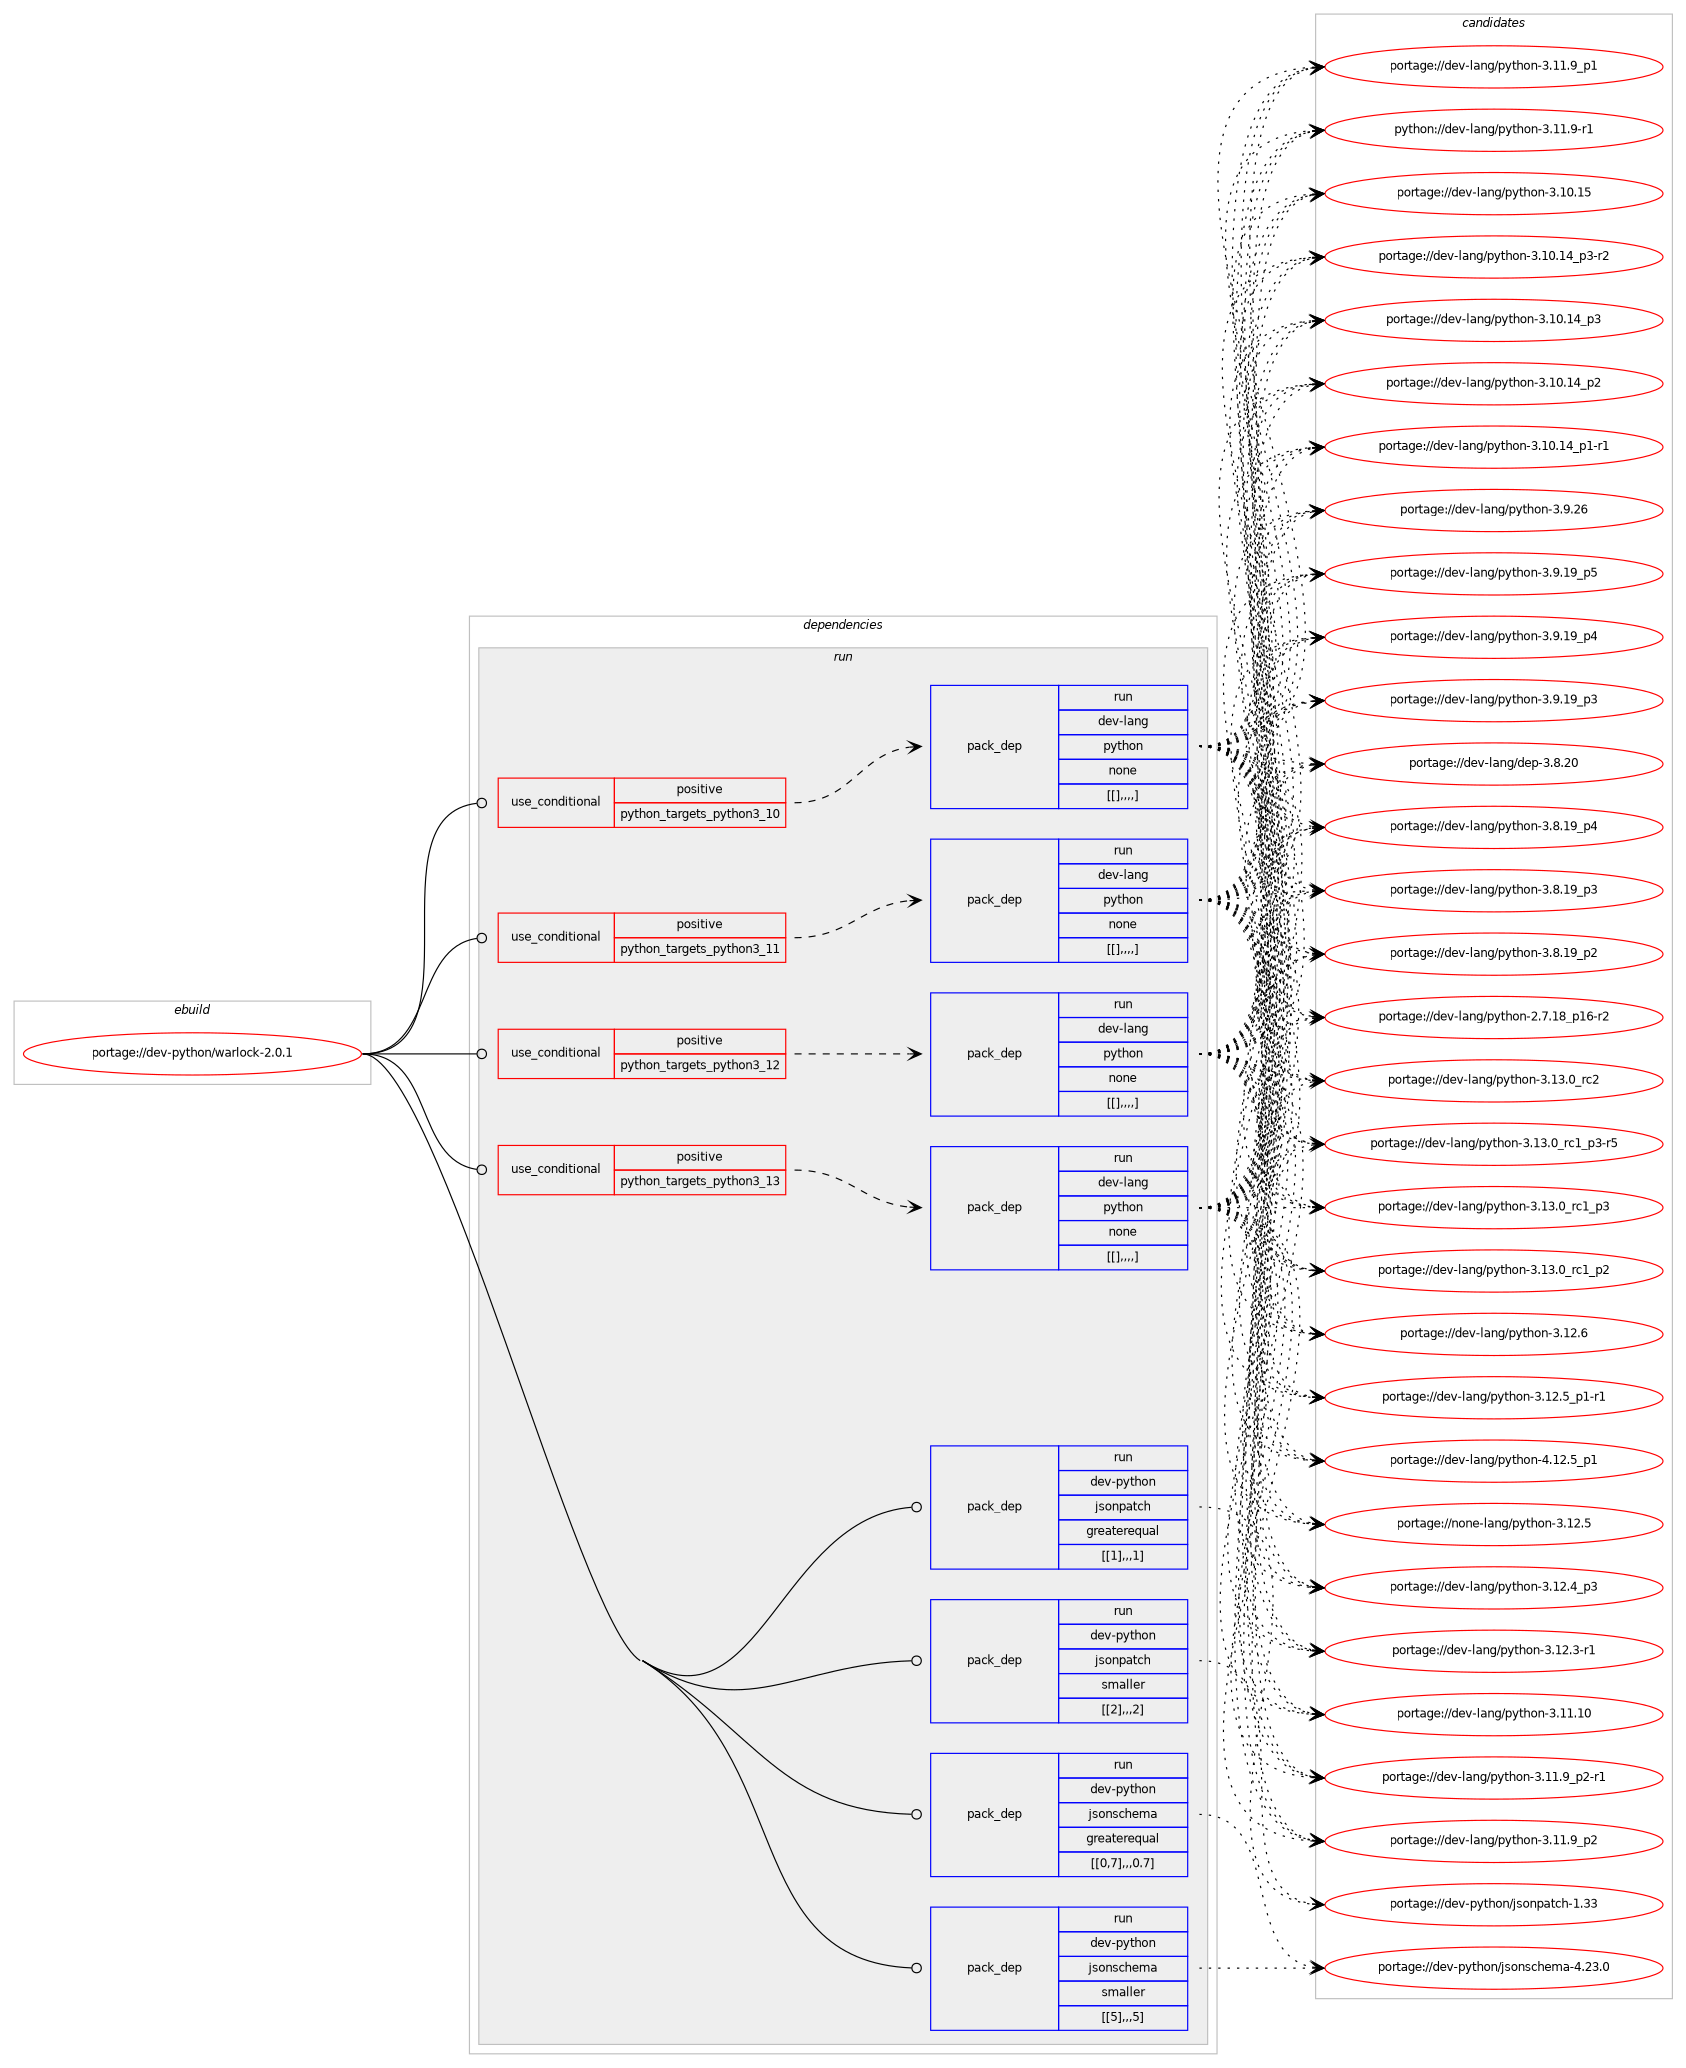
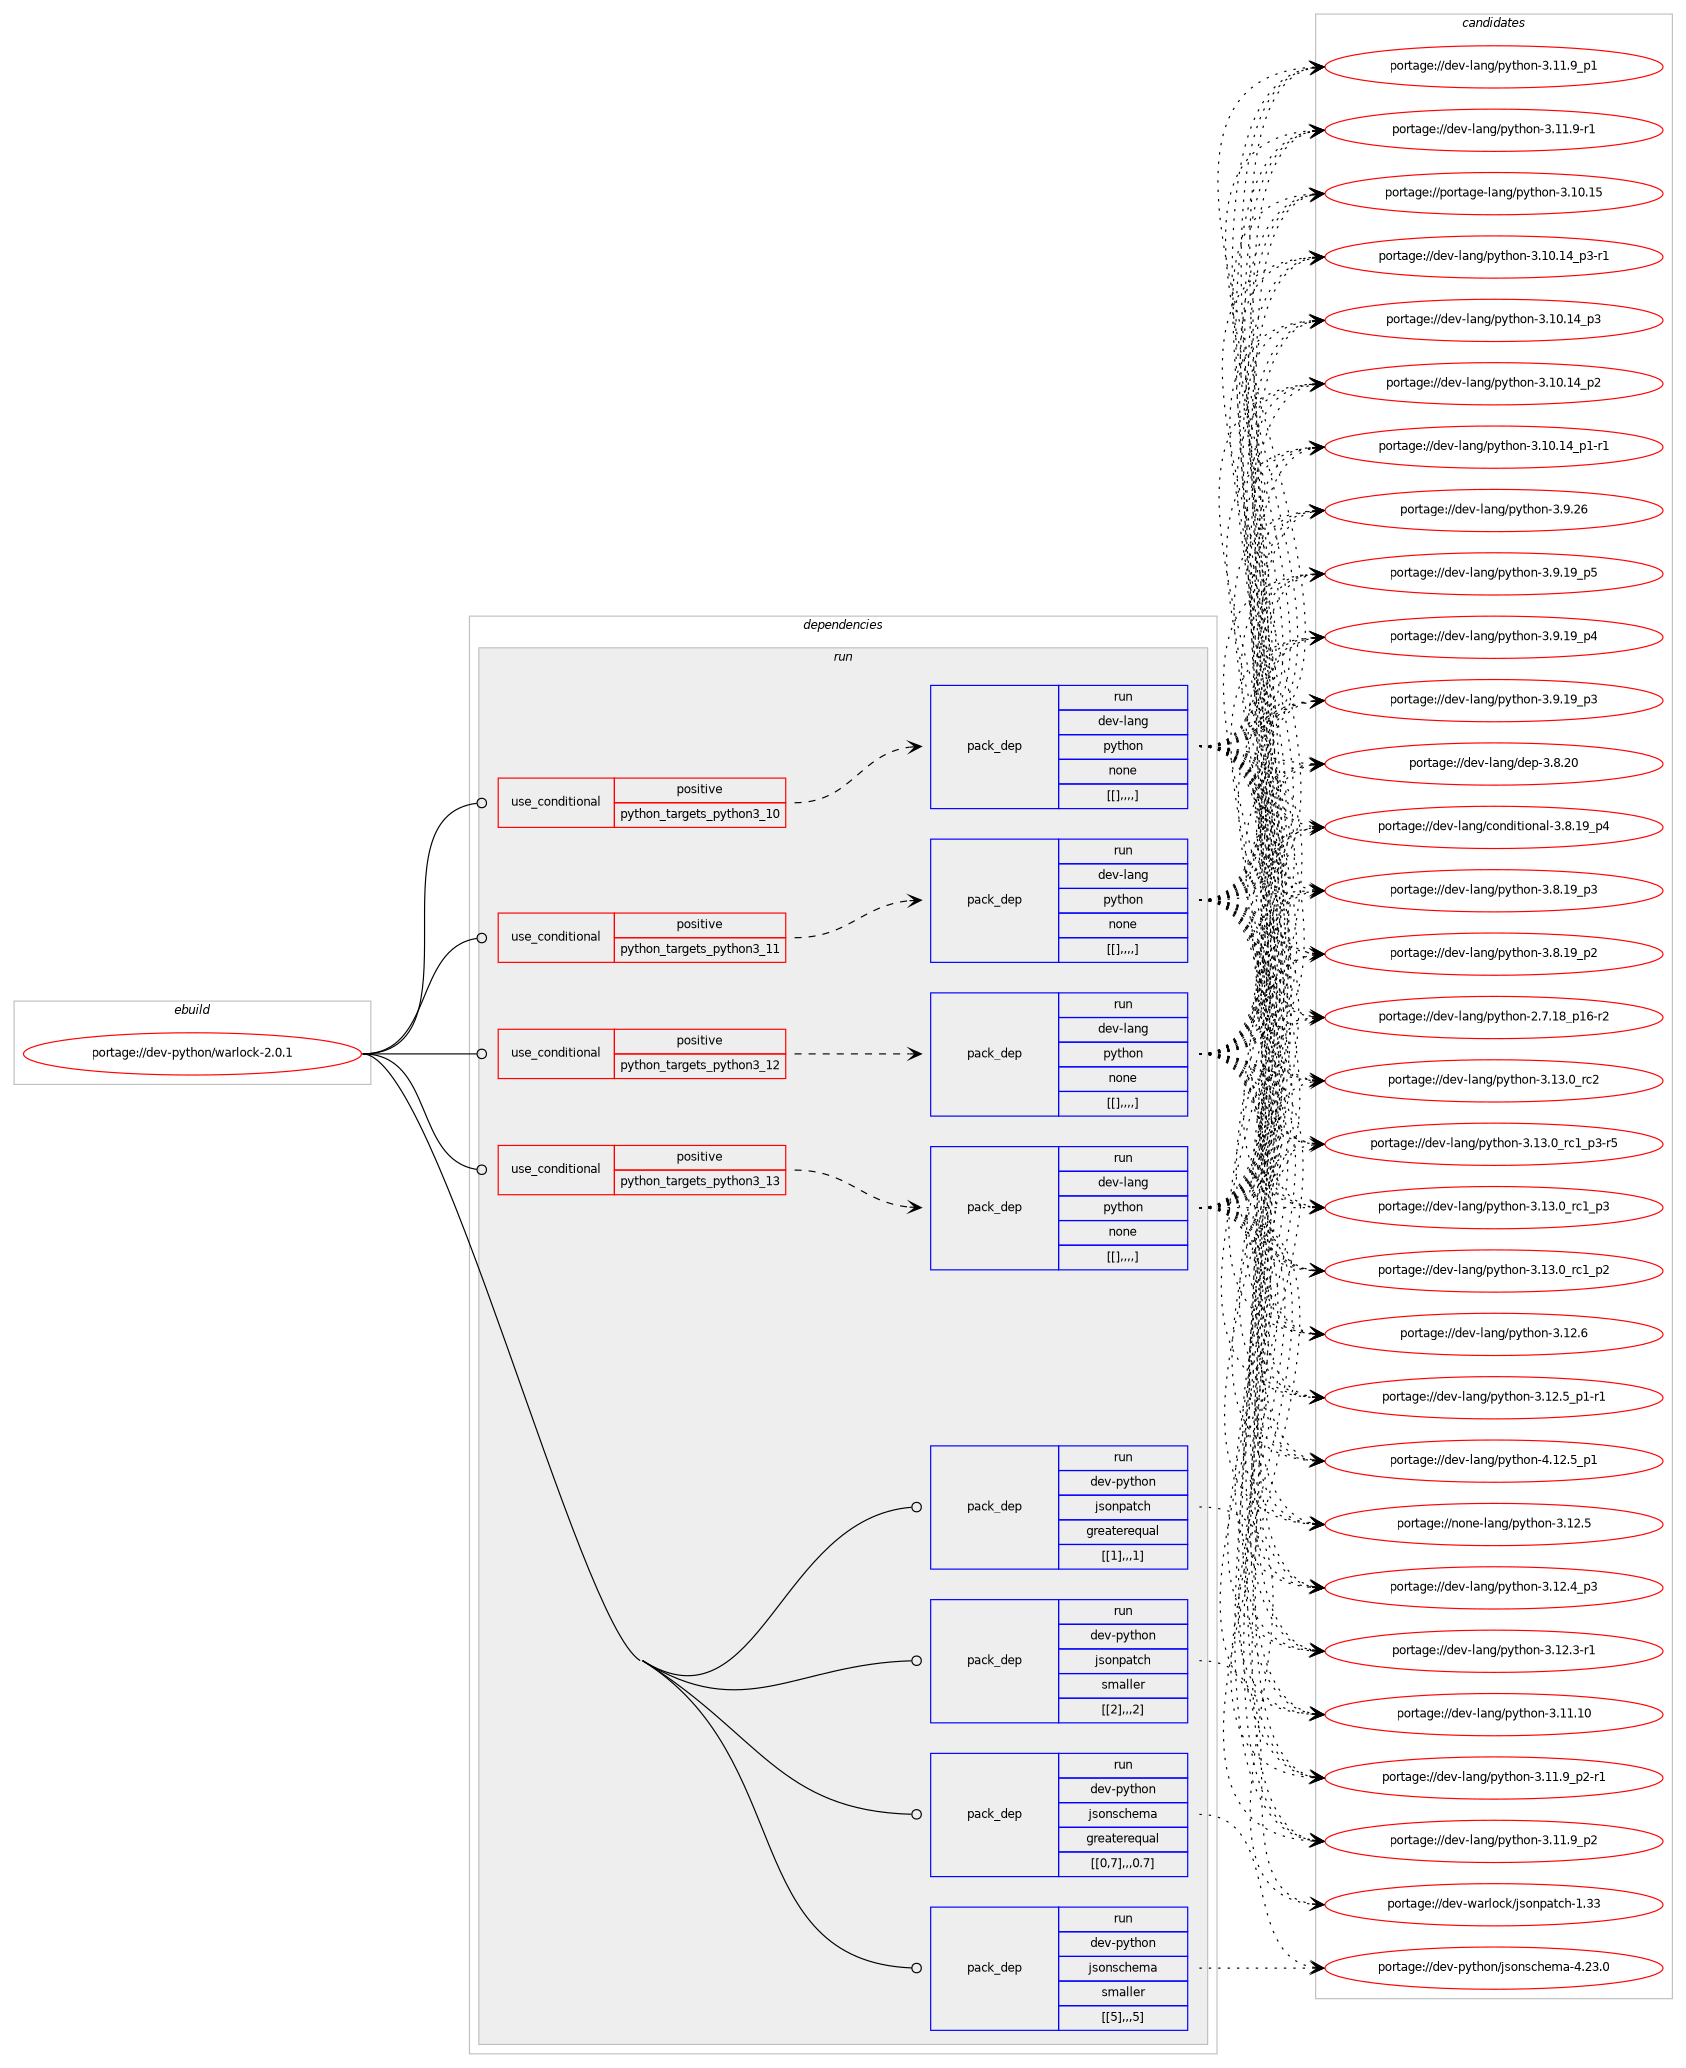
node "python://dev-lang/python-3.11.9-r1": label "python://dev-lang/python-3.11.9-r1" -> "portage://dev-lang/python-3.11.9-r1"
node "portage://dev-lang/python-3.10.15": label "portage://dev-lang/python-3.10.15" -> "portage://portage-lang/python-3.10.15"
node "portage://dev-lang/python-3.10.14_p3-r2": label "portage://dev-lang/python-3.10.14_p3-r2" -> "portage://dev-lang/python-3.10.14_p3-r1"
node "portage://dev-lang/python-3.8.19_p4": label "portage://dev-lang/python-3.8.19_p4" -> "portage://dev-lang/conditional-3.8.19_p4"
node "portage://dev-python/jsonpatch-1.33": label "portage://dev-python/jsonpatch-1.33" -> "portage://dev-warlock/jsonpatch-1.33"
